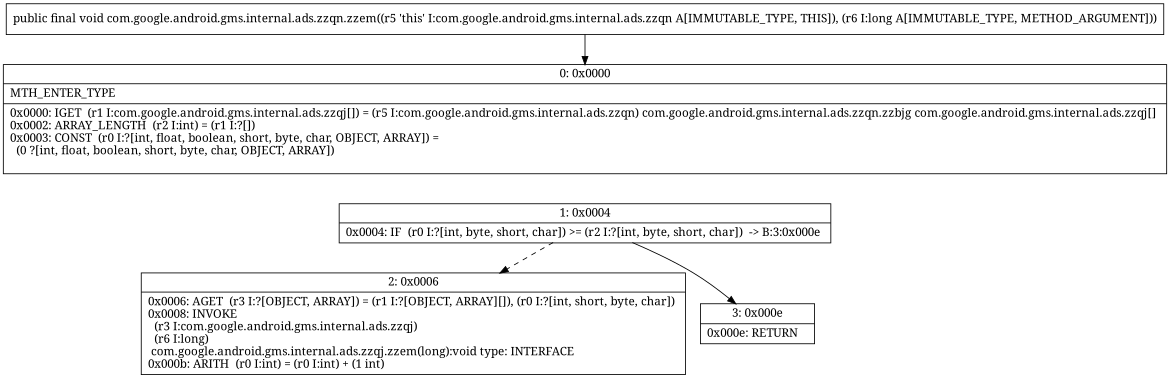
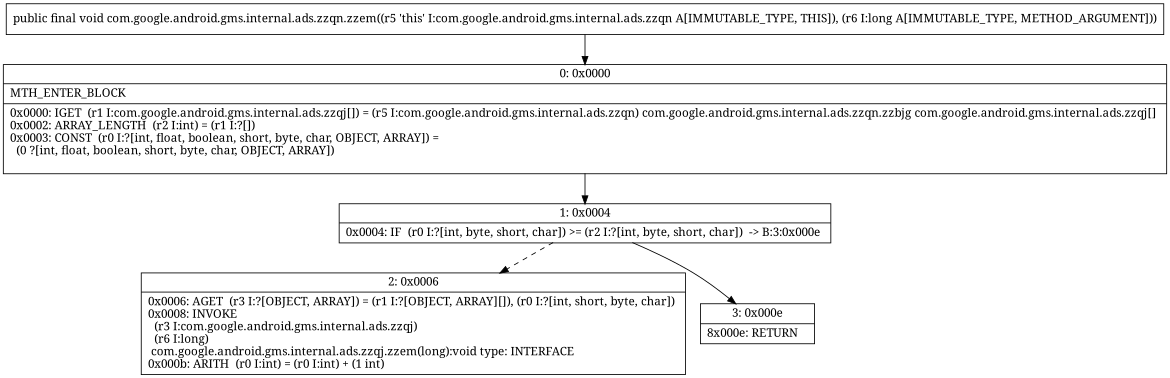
node "0: 0x0000": text "MTH_ENTER_TYPE" -> "MTH_ENTER_BLOCK"
edge "0: 0x0000" -> "1: 0x0004": added
node "3: 0x000e": text "0x000e: RETURN" -> "8x000e: RETURN"
